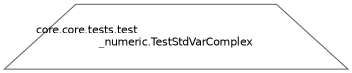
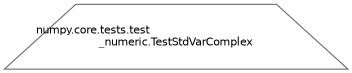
node "core.core.tests.test _numeric.TestStdVarComplex": label "core.core.tests.test _numeric.TestStdVarComplex" -> "numpy.core.tests.test _numeric.TestStdVarComplex"
